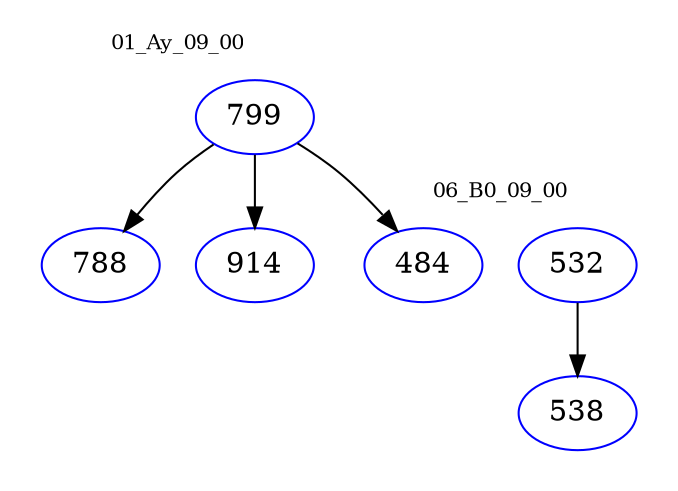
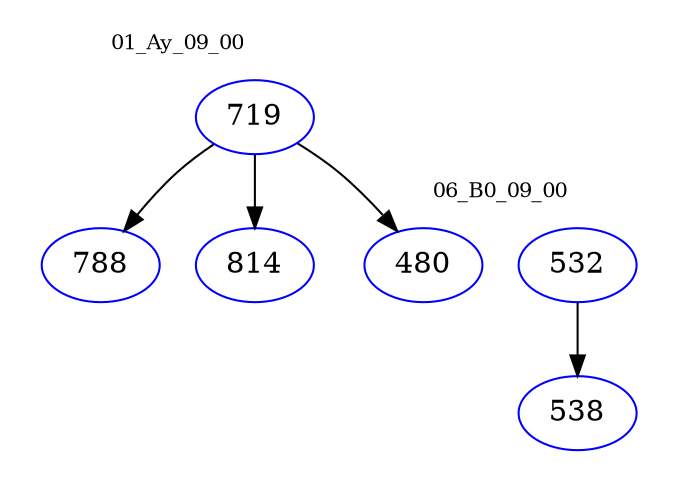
node "799": label "799" -> "719"
node "914": label "914" -> "814"
node "484": label "484" -> "480"
